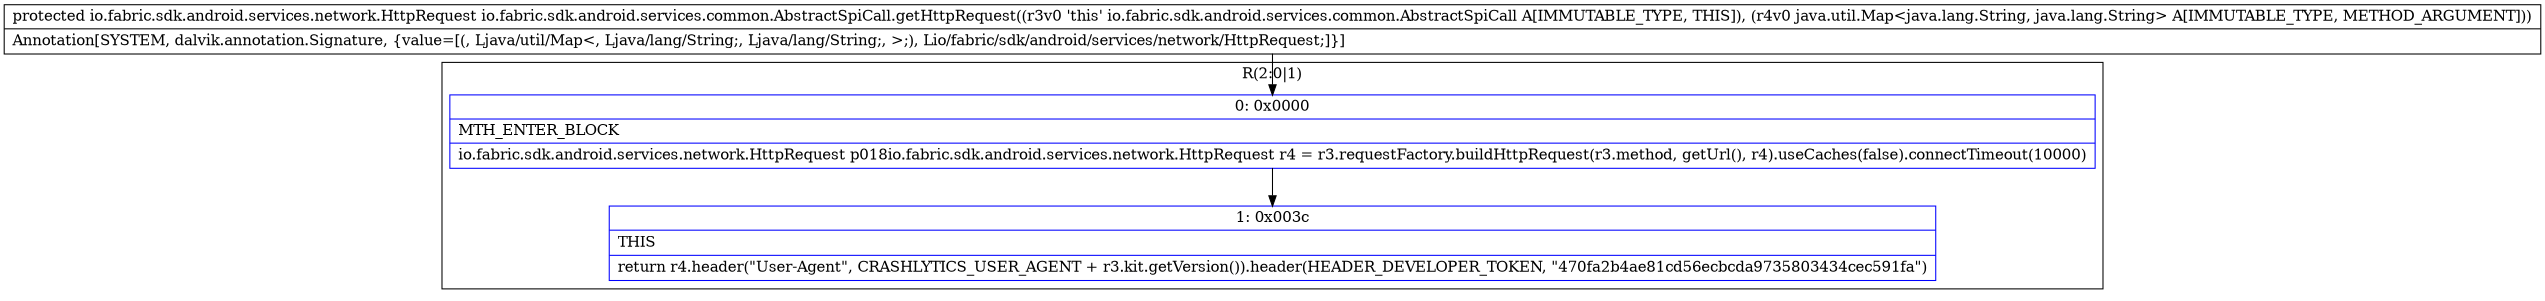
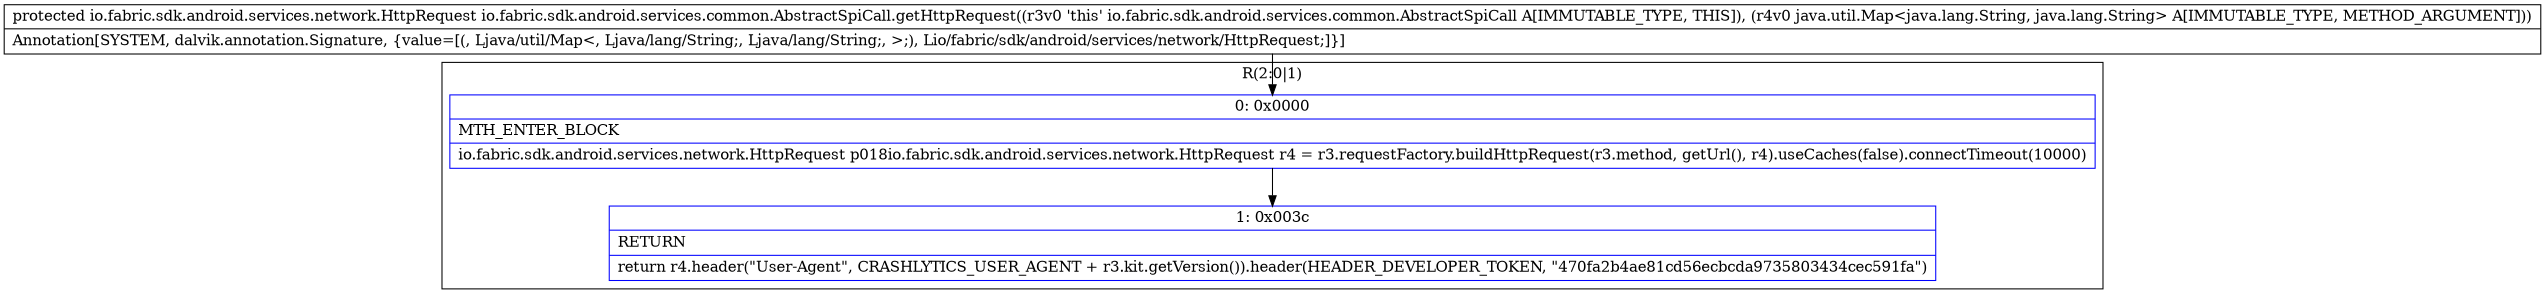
node "1: 0x003c": text "THIS" -> "RETURN"
